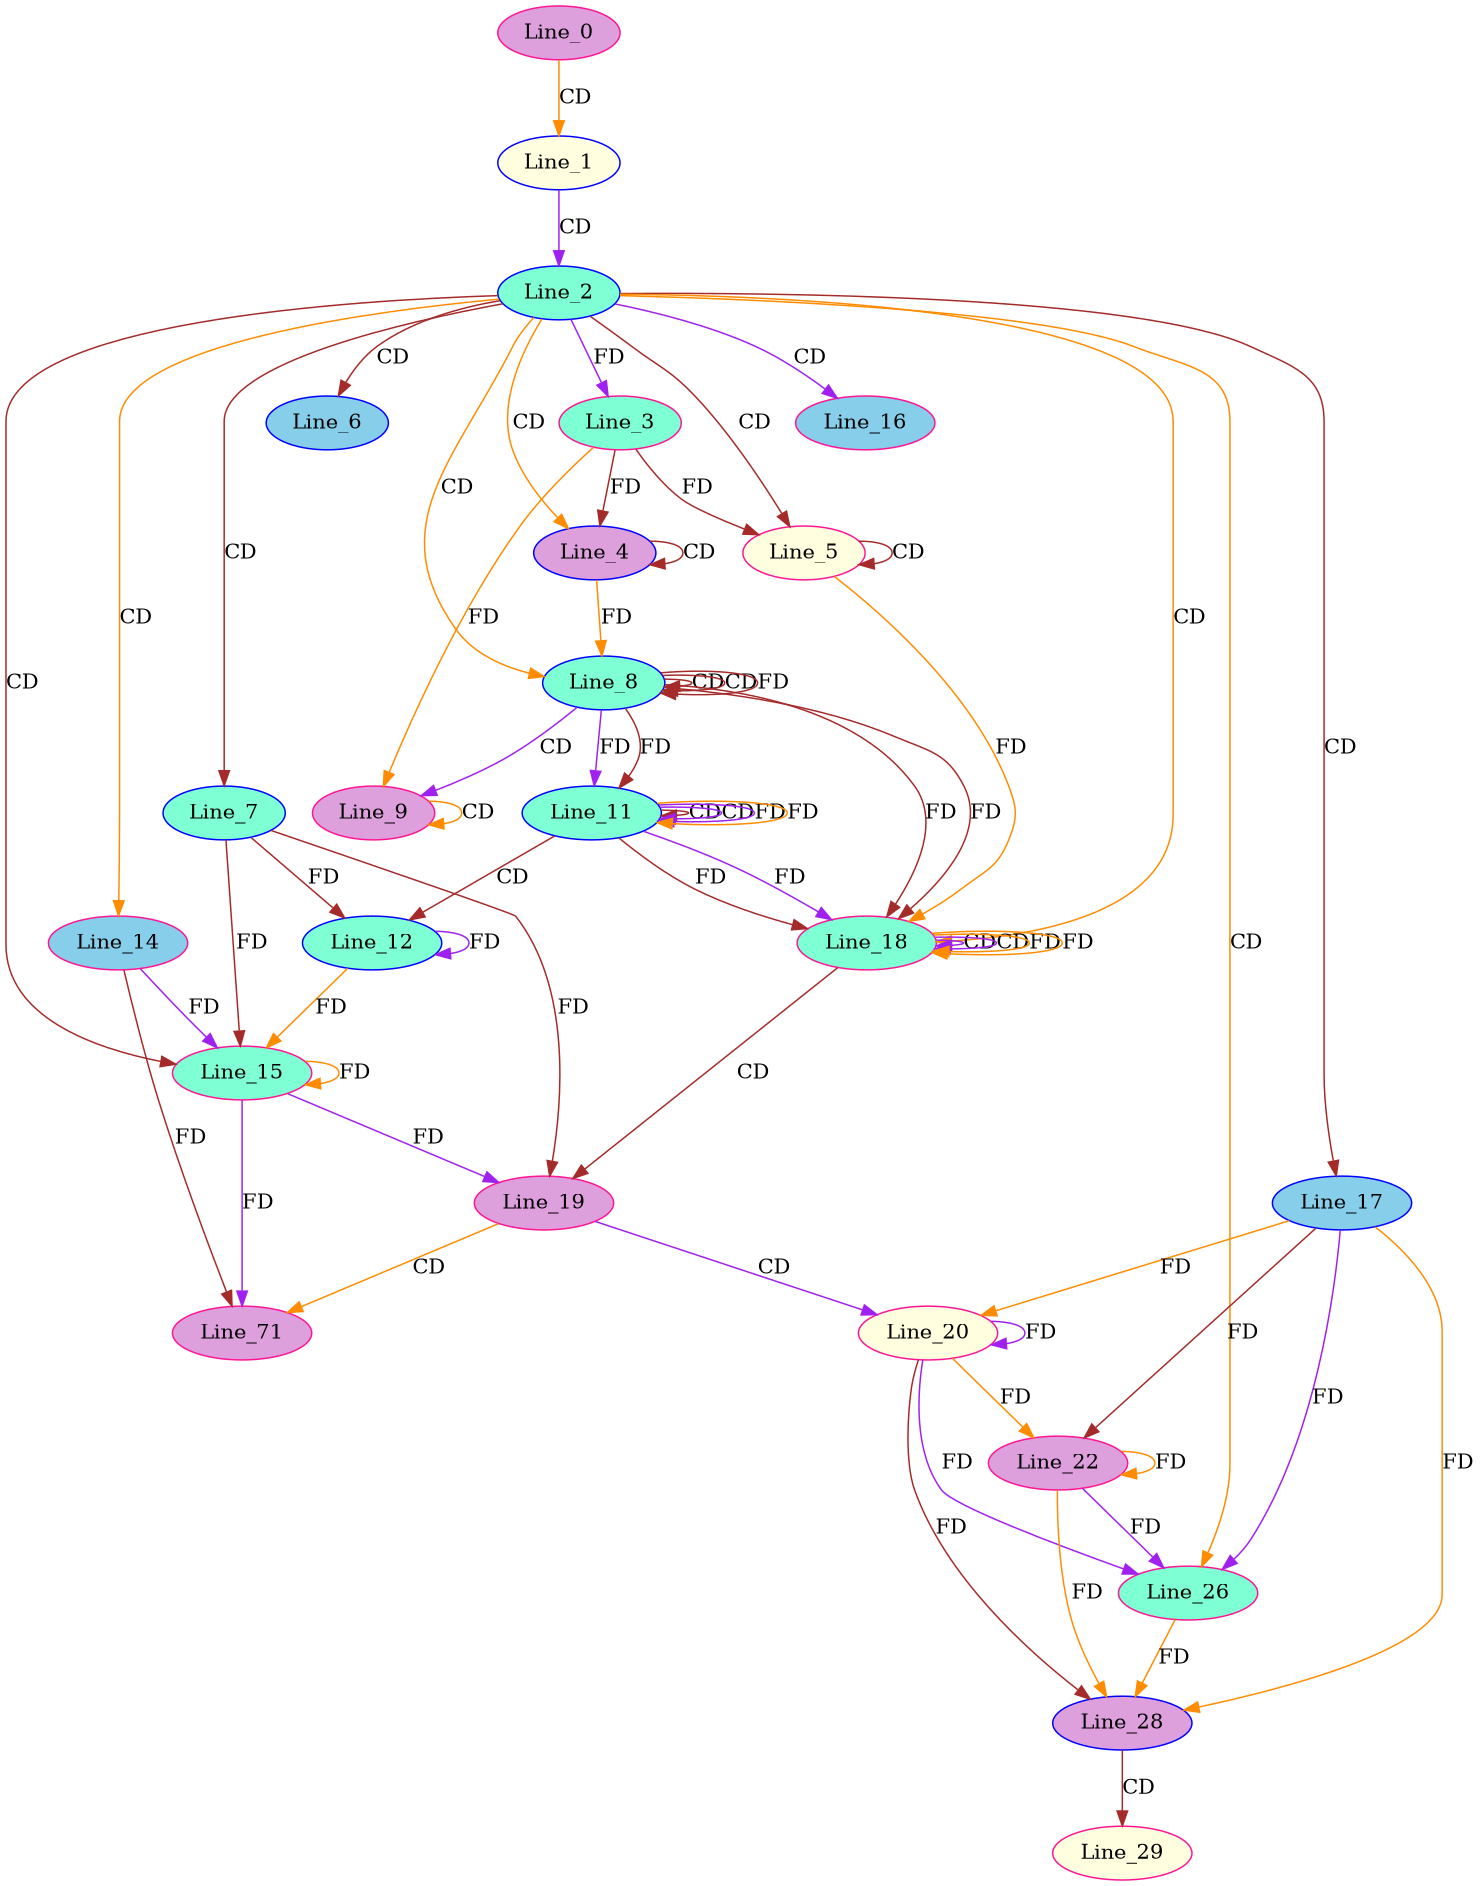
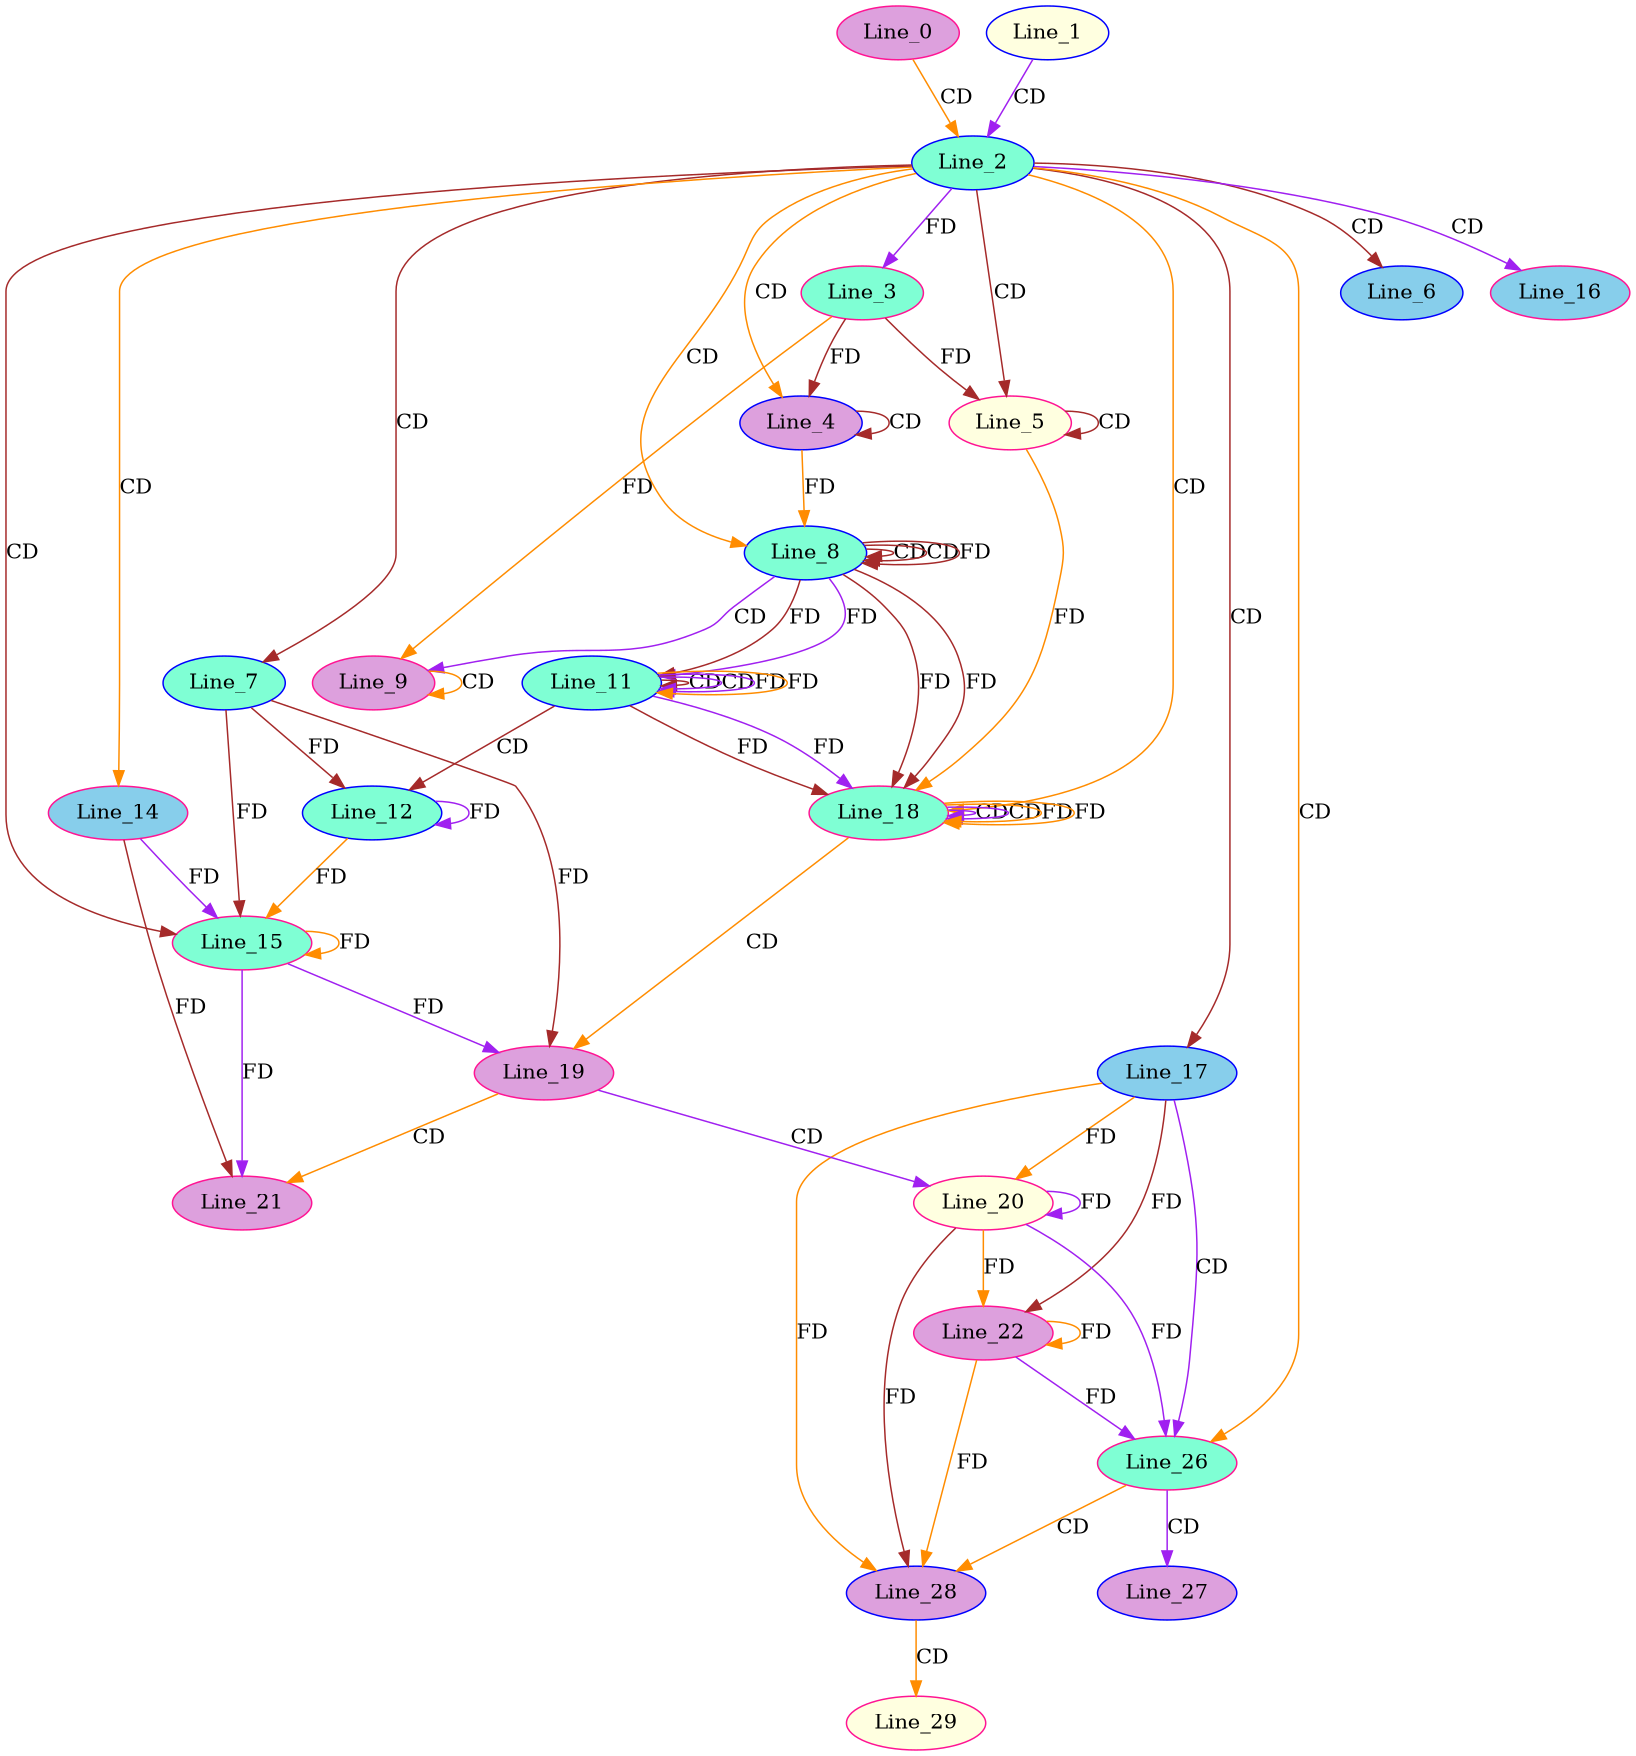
edge "Line_0" -> "Line_1": now "Line_0" -> "Line_2"
edge "Line_18" -> "Line_19": color brown -> darkorange
node "Line_71": label "Line_71" -> "Line_21"
edge "Line_17" -> "Line_26": label "FD" -> "CD"
node "Line_27": added
edge "Line_26" -> "Line_28": label "FD" -> "CD"
edge "Line_28" -> "Line_29": color brown -> darkorange
